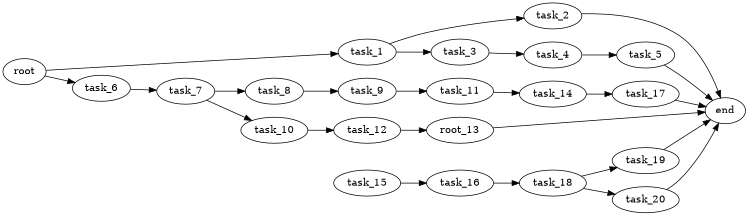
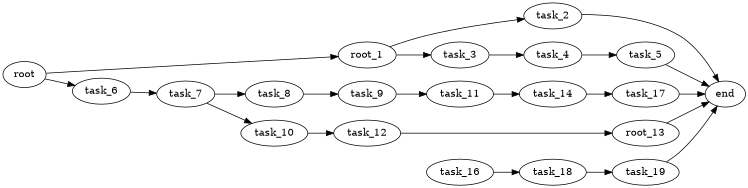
node "task_1": label "task_1" -> "root_1"
node "task_15": removed
node "task_20": removed
